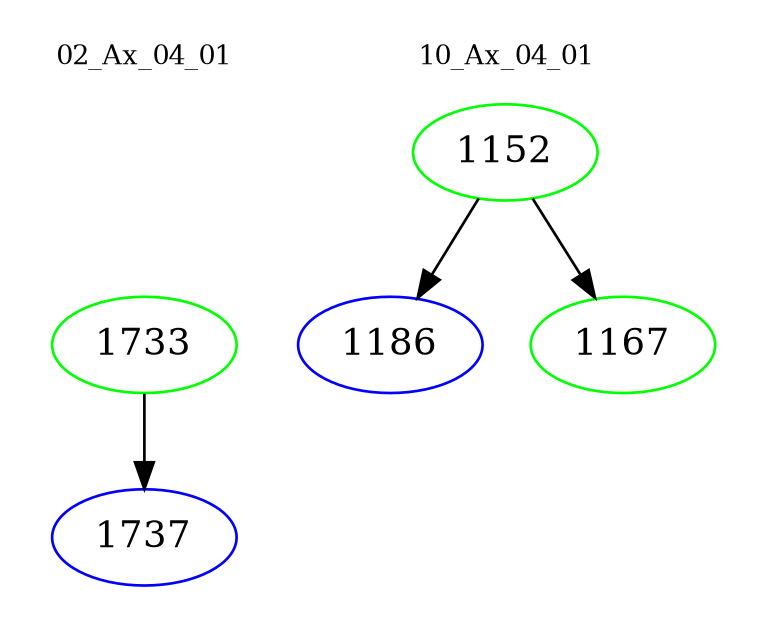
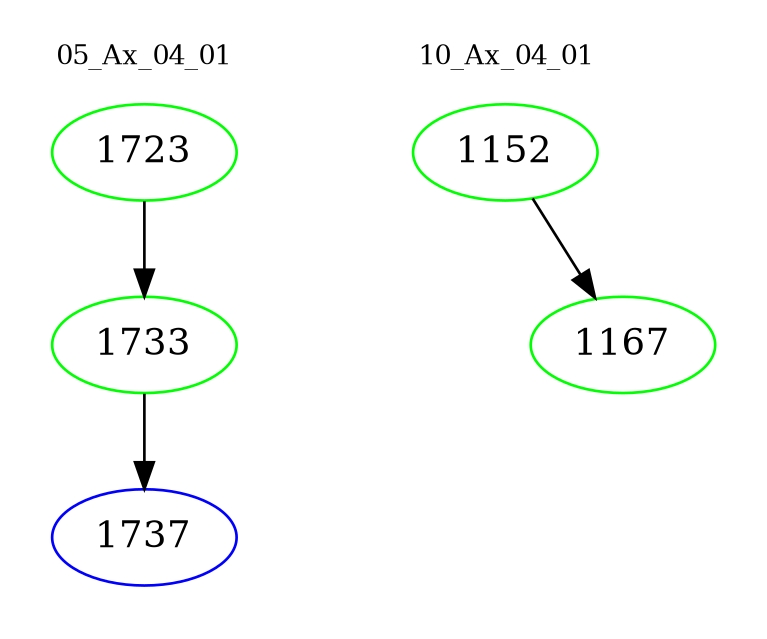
cluster "02_Ax_04_01": label "02_Ax_04_01" -> "05_Ax_04_01"
node "1723": added
node "1186": removed
